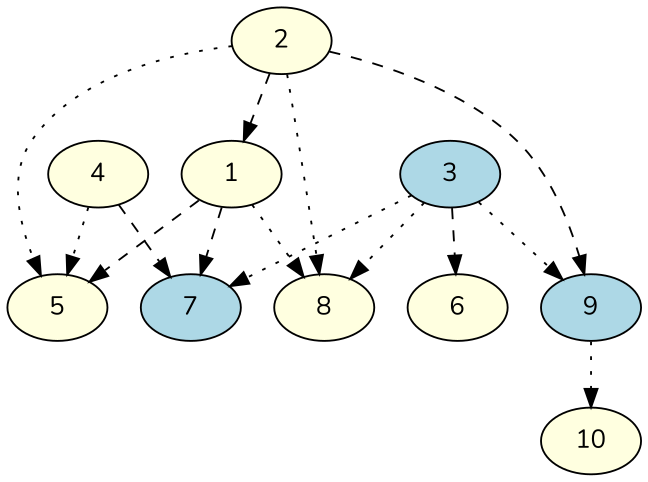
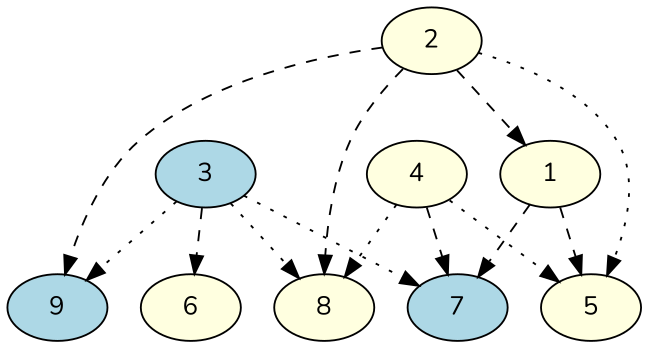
edge "2" -> "8": style dotted -> dashed
edge "1" -> "8": now "4" -> "8"
node "10": removed
